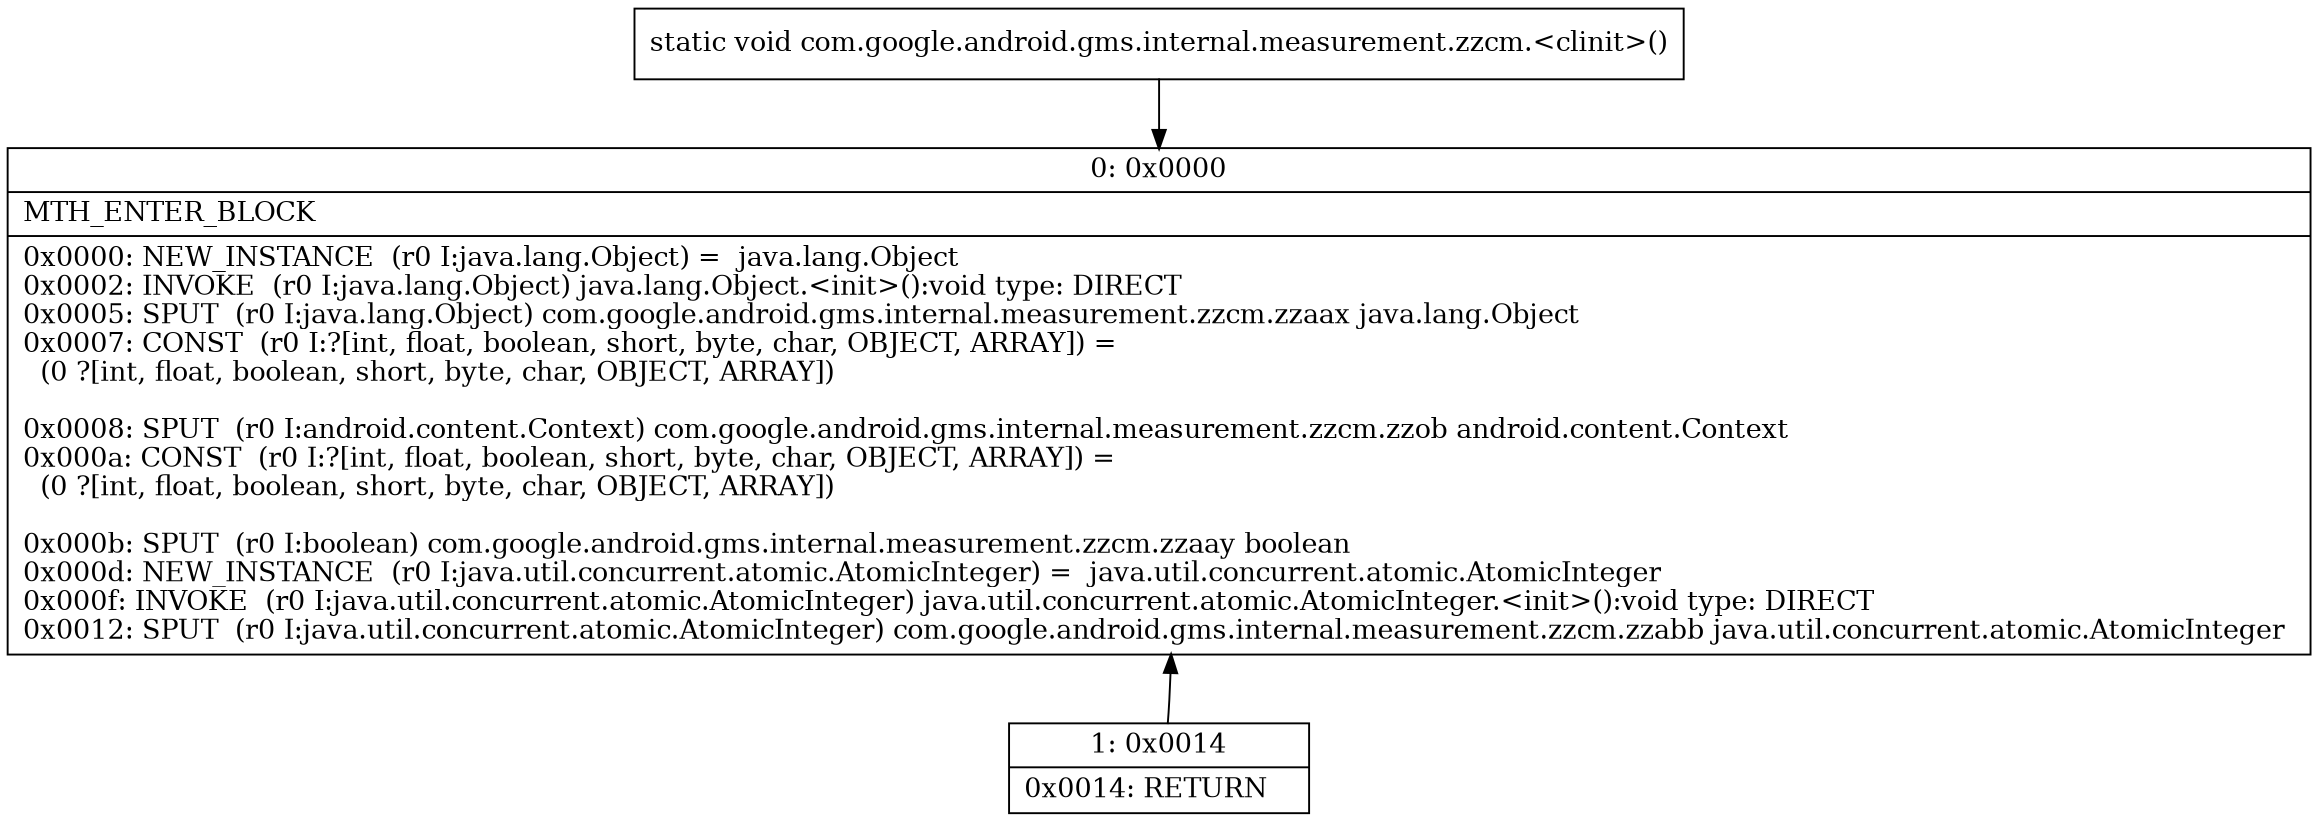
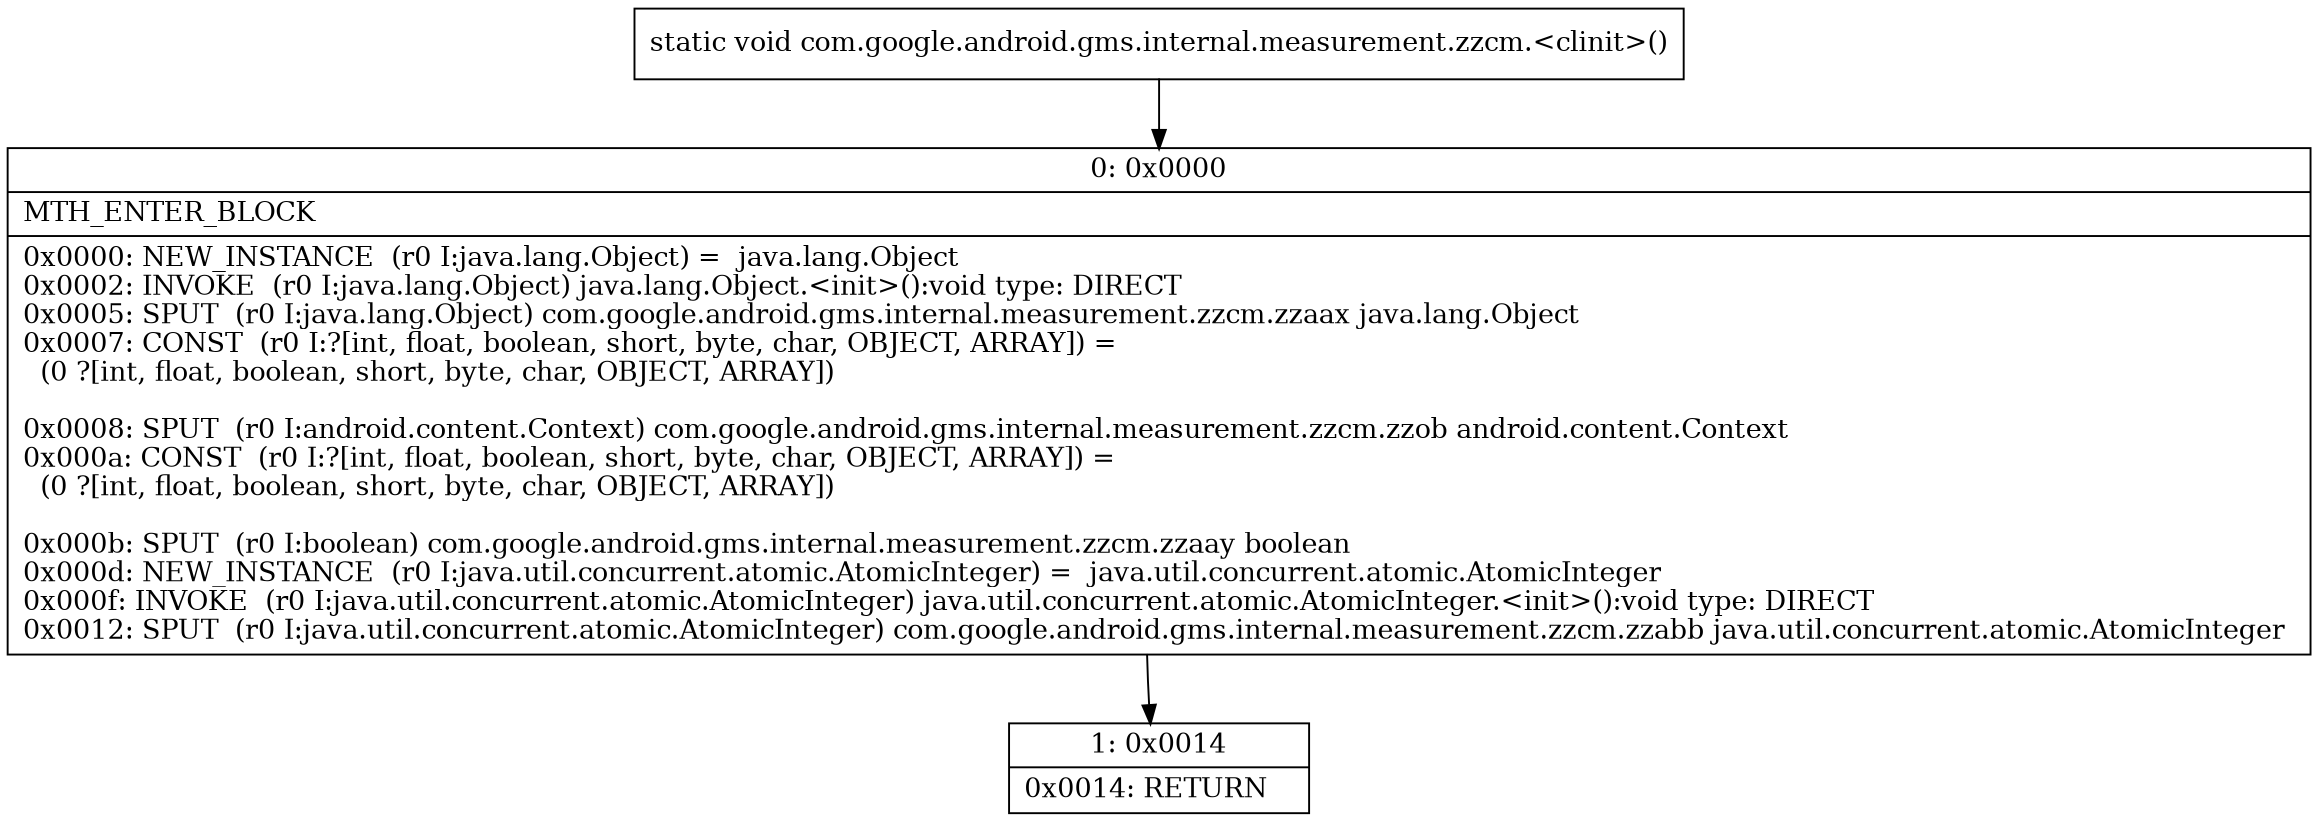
edge "1: 0x0014" -> "0: 0x0000": reversed
